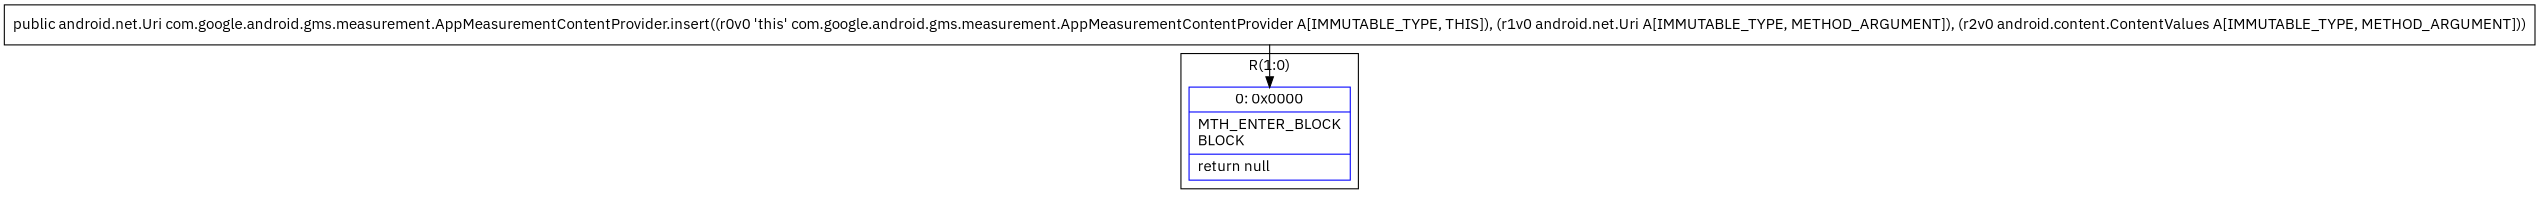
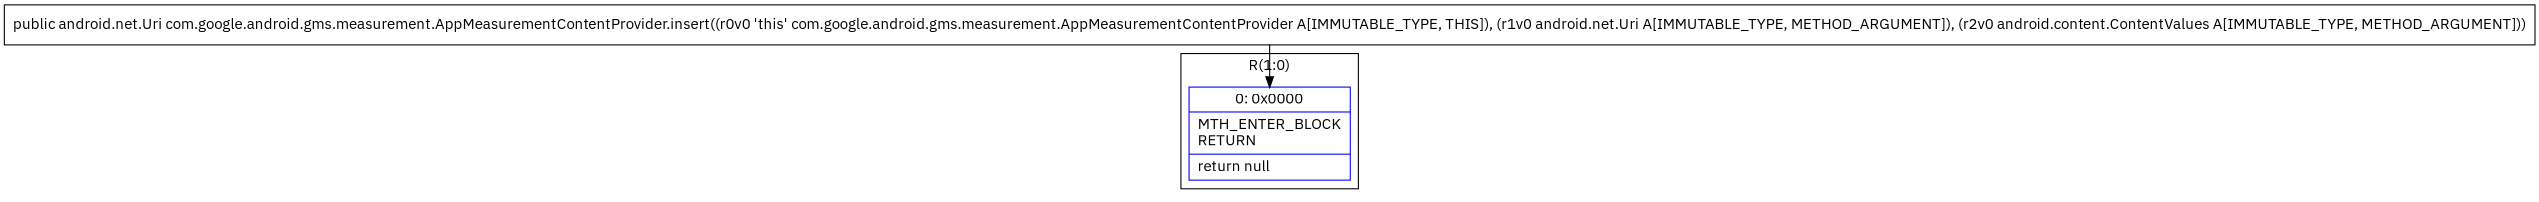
node "0: 0x0000": text "BLOCK" -> "RETURN"
